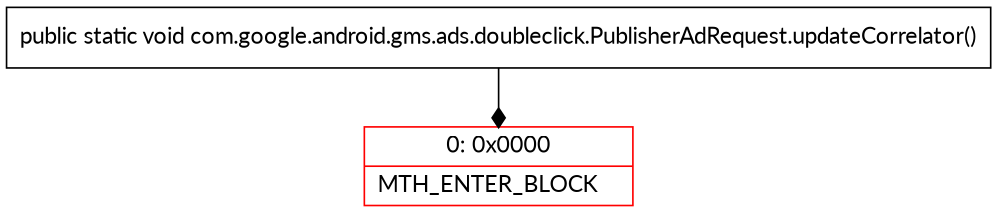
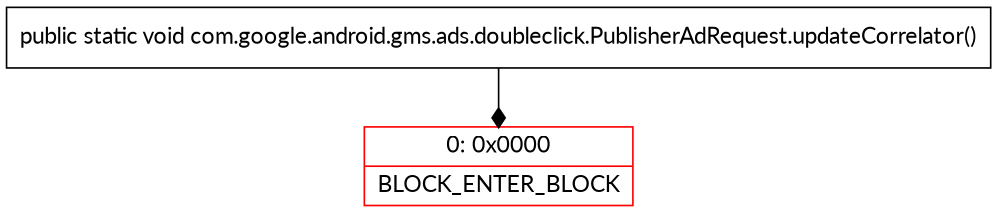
node "0: 0x0000": text "MTH_ENTER_BLOCK" -> "BLOCK_ENTER_BLOCK"
